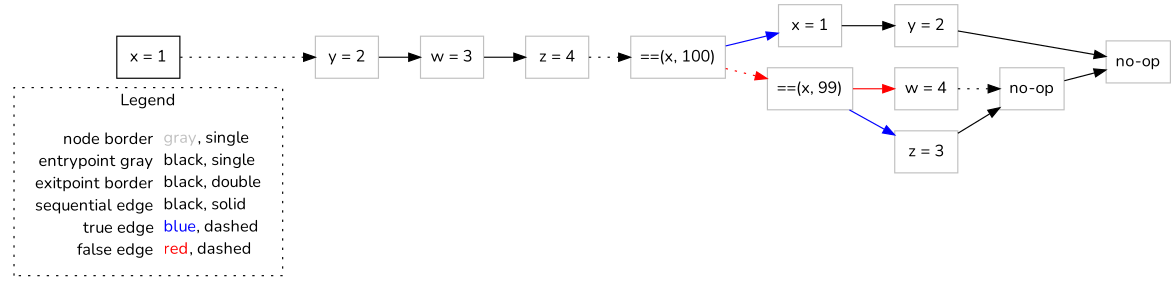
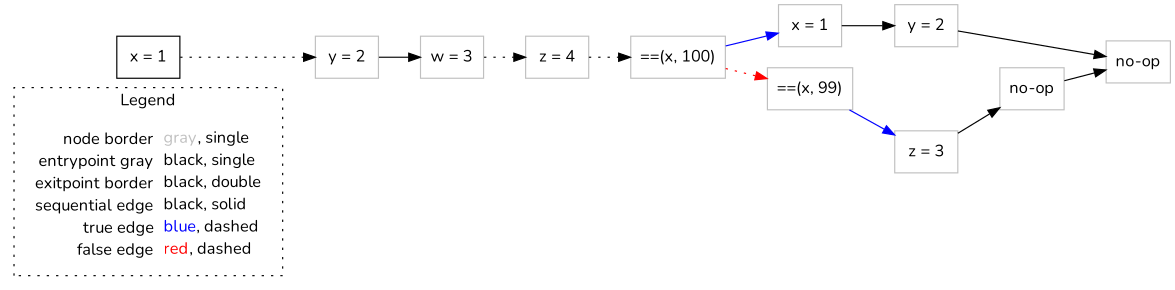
edge "w = 3" -> "z = 4": style solid -> dotted
node "w = 4": removed
